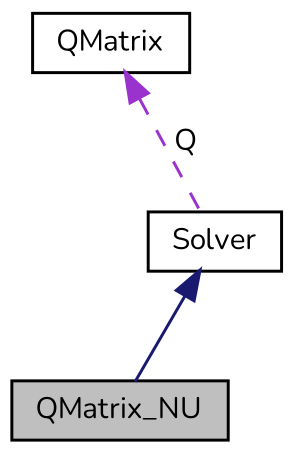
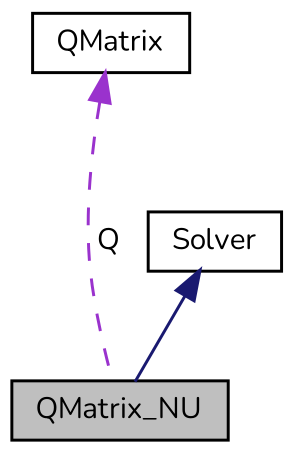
edge "Solver" -> "QMatrix": now "QMatrix_NU" -> "QMatrix"
